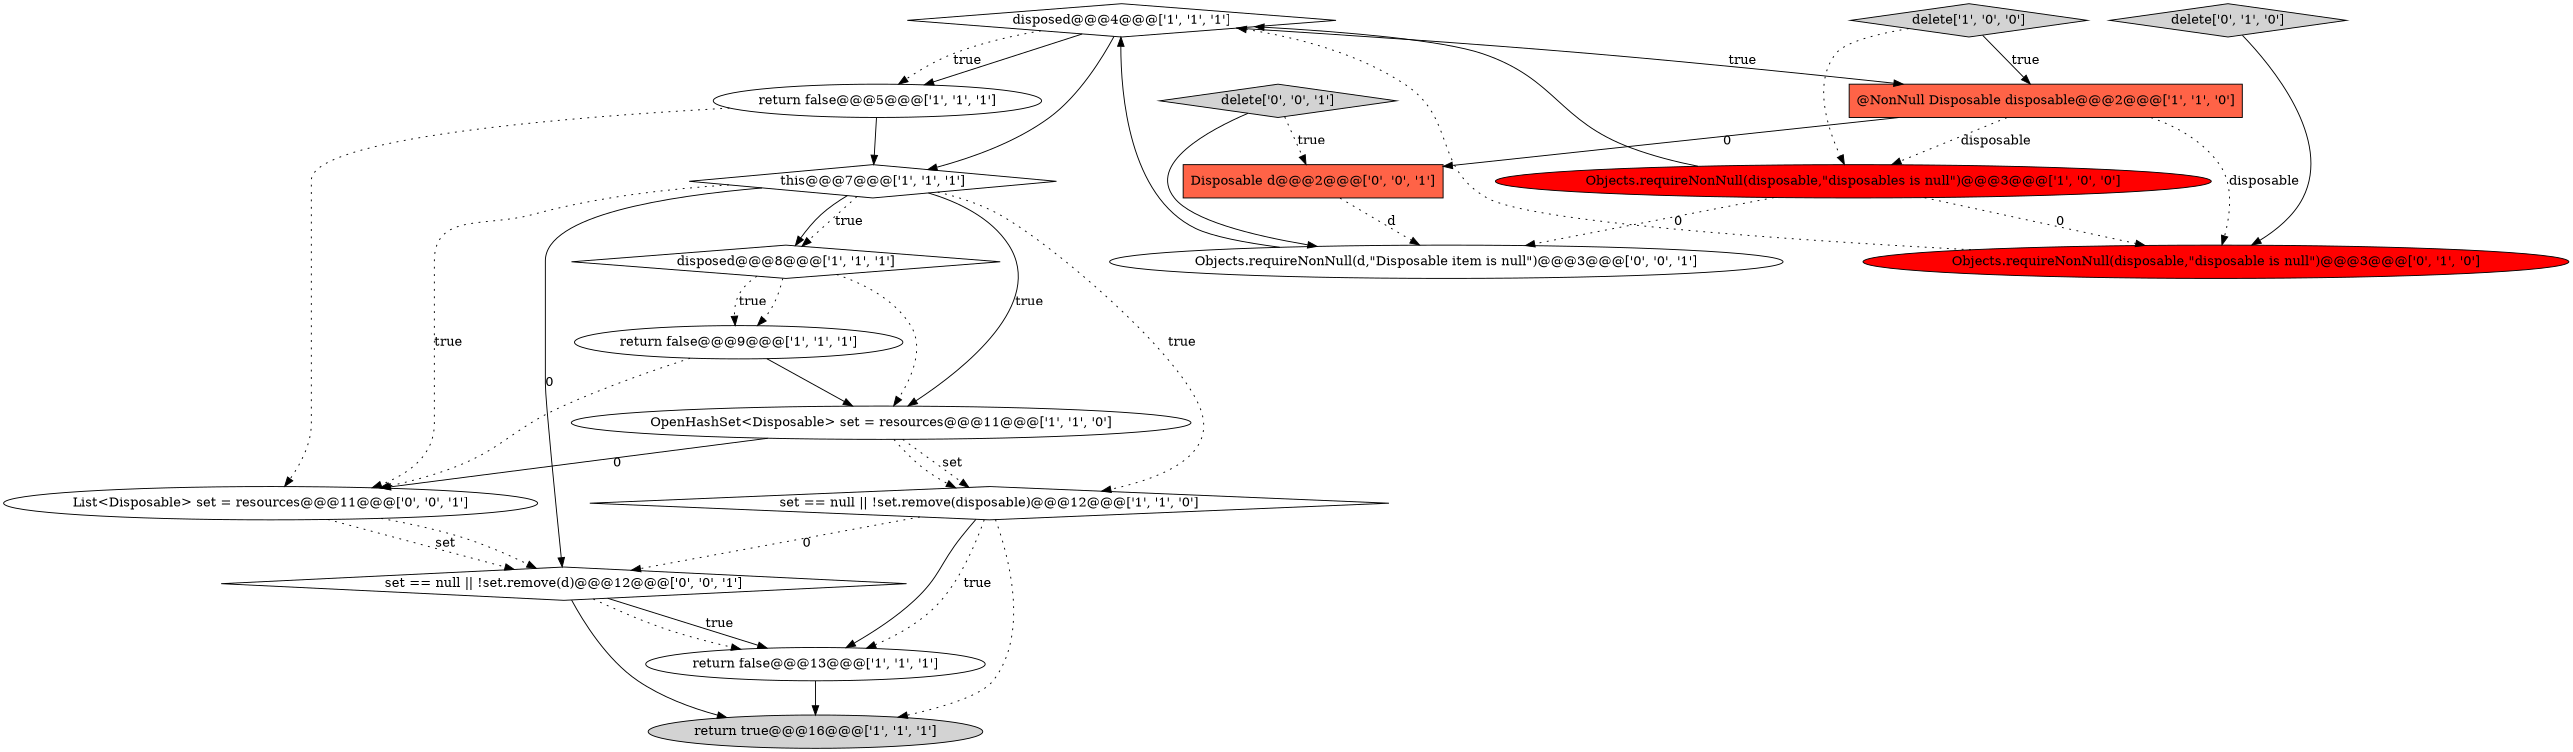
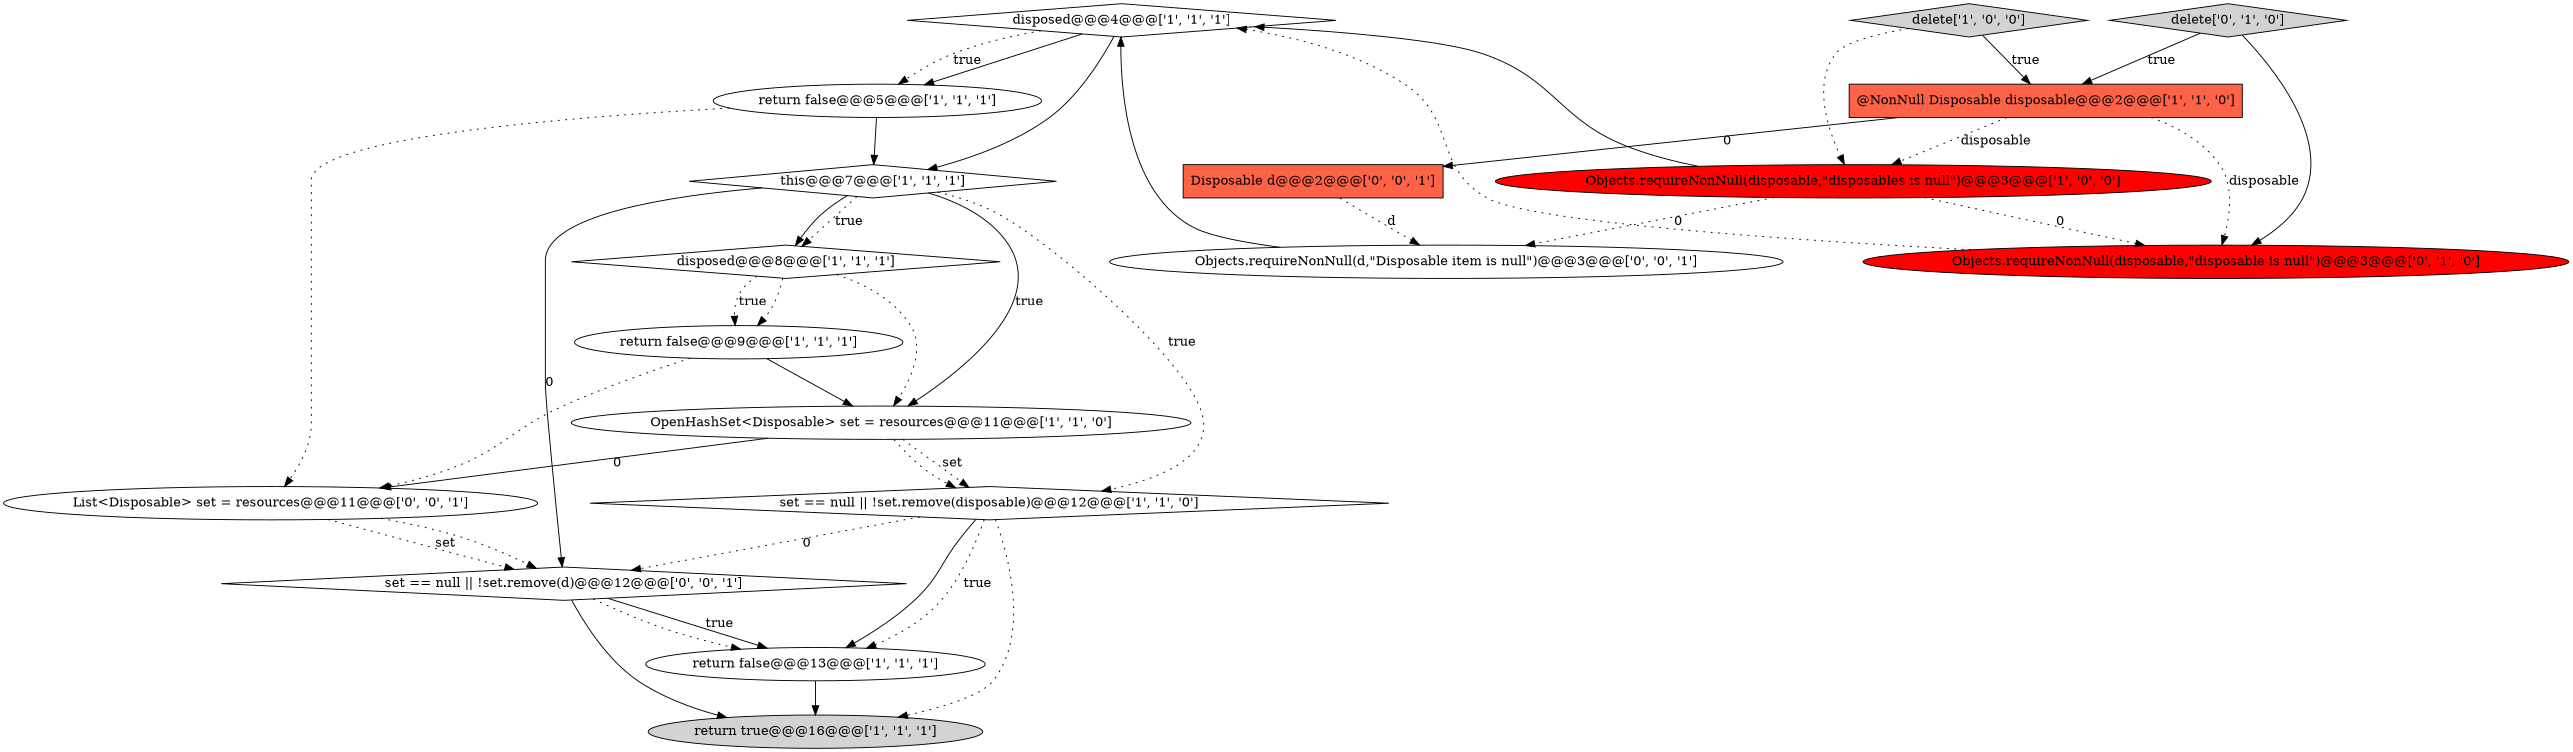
edge "disposed@@@4@@@['1', '1', '1']" -> "@NonNull Disposable disposable@@@2@@@['1', '1', '0']": now "delete['0', '1', '0']" -> "@NonNull Disposable disposable@@@2@@@['1', '1', '0']"
node "delete['0', '0', '1']": removed
edge "this@@@7@@@['1', '1', '1']" -> "List<Disposable> set = resources@@@11@@@['0', '0', '1']": removed, label "true"
